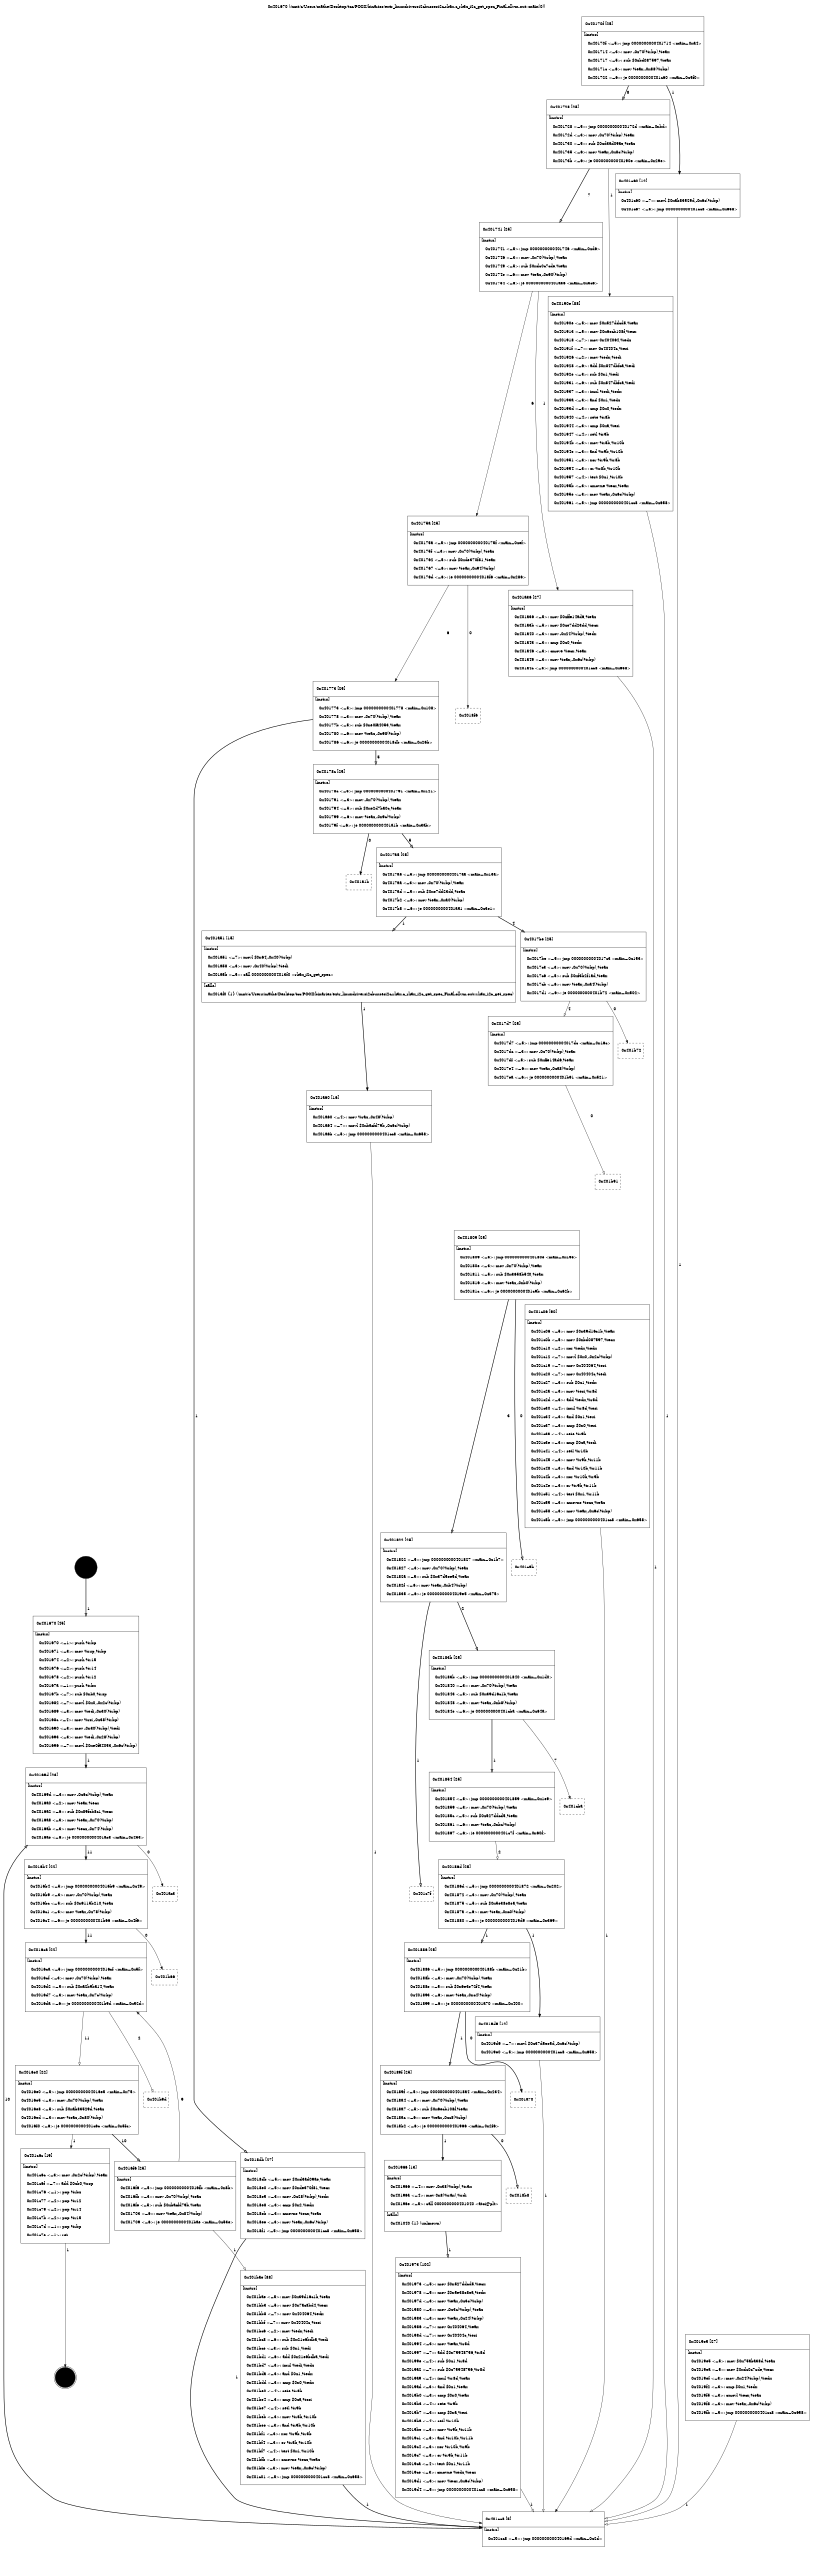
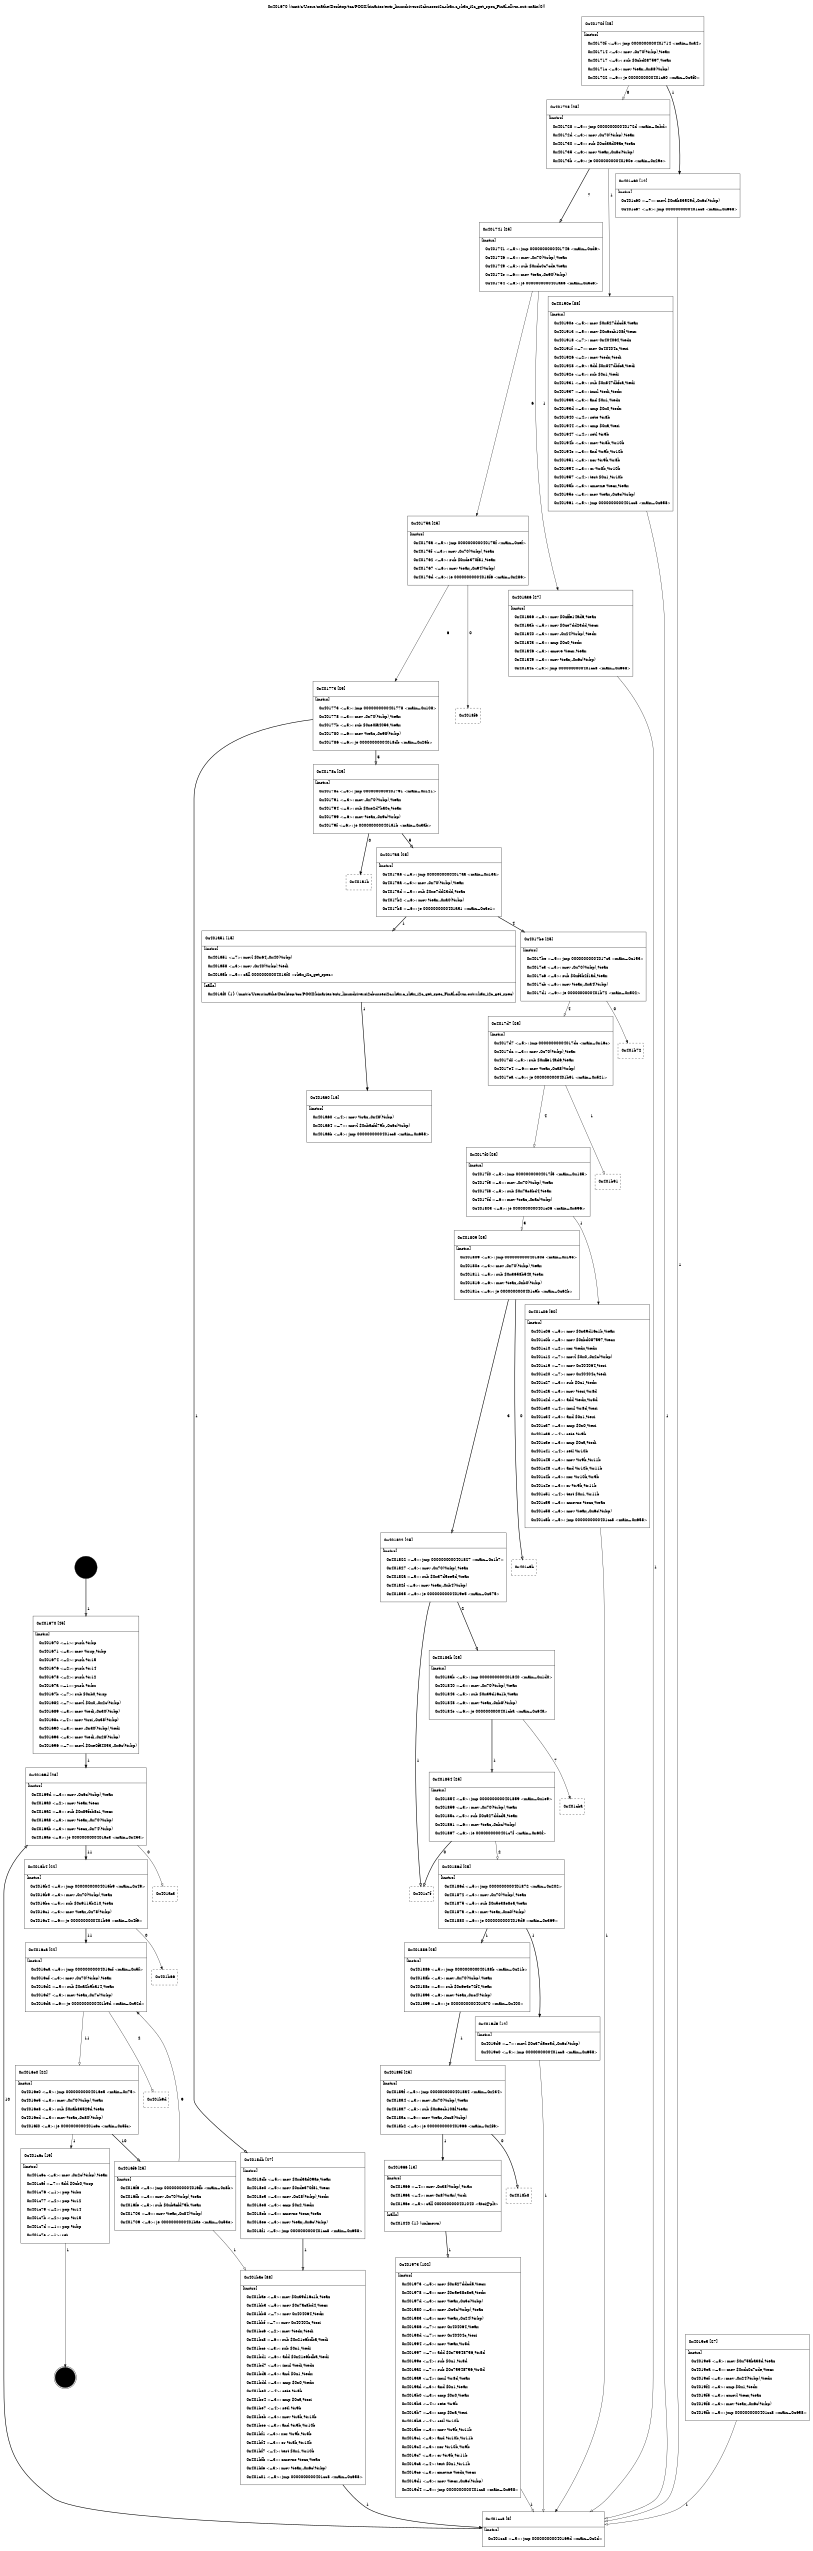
edge "0x40170f [25]" -> "0x401728 [25]": style bold -> solid
edge "0x4017d7 [25]" -> "0x401b91": label " 0" -> " 1"
node "0x4017f0 [25]": added
edge "0x401854 [25]" -> "0x401c7f": added, label "0"
edge "0x40169d [23]" -> "0x401ac3": arrowhead normal -> onormal
edge "0x401a60 [16]" -> "0x401cc8 [5]": removed, label "1"
node "0x401a70": removed
edge "0x4018db [27]" -> "0x401cc8 [5]": now "0x4018db [27]" -> "0x401bae [88]"
